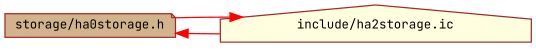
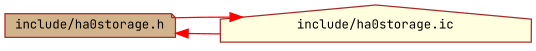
node "storage/ha0storage.h": label "storage/ha0storage.h" -> "include/ha0storage.h"
node "include/ha2storage.ic": label "include/ha2storage.ic" -> "include/ha0storage.ic"
